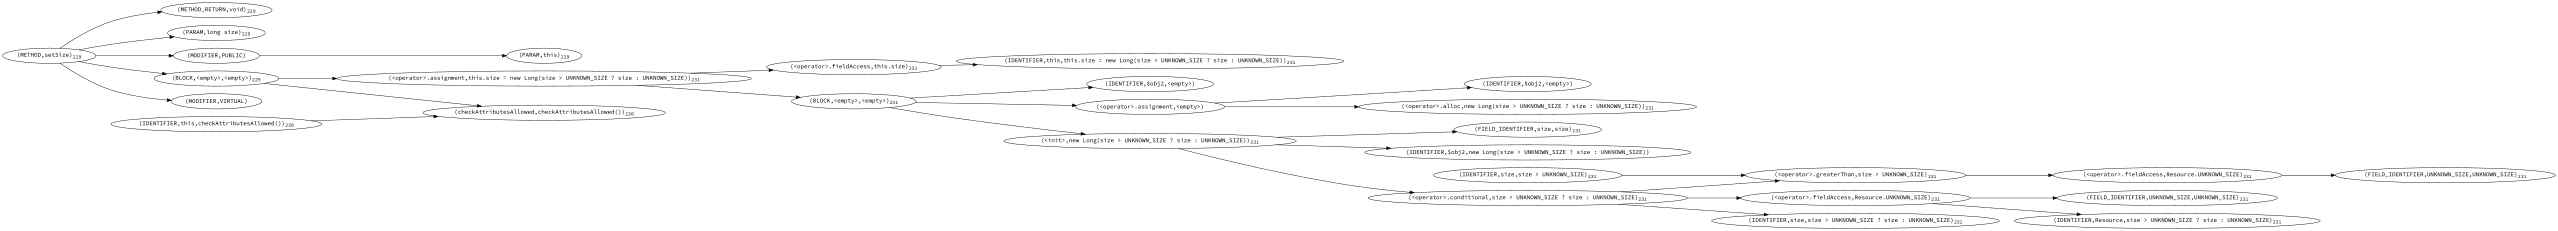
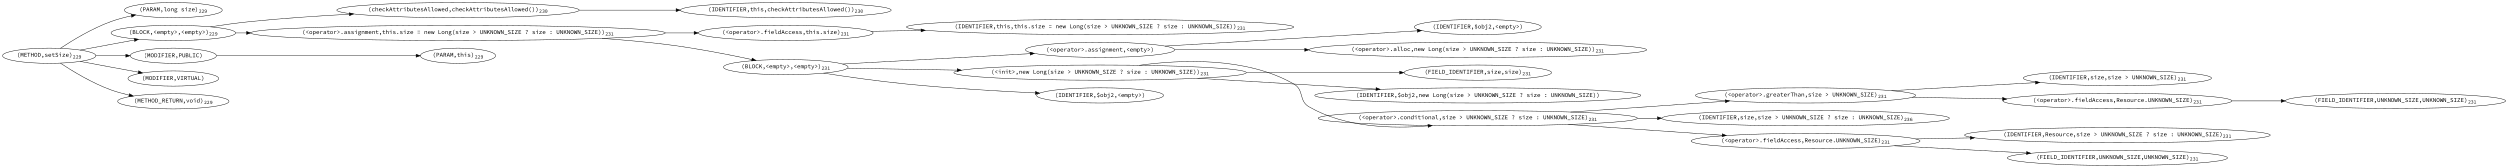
edge "(IDENTIFIER,this,checkAttributesAllowed())" -> "(checkAttributesAllowed,checkAttributesAllowed())": reversed
edge "(IDENTIFIER,size,size > UNKNOWN_SIZE)" -> "(<operator>.greaterThan,size > UNKNOWN_SIZE)": reversed
node "(IDENTIFIER,size,size > UNKNOWN_SIZE ? size : UNKNOWN_SIZE)": text "231" -> "236"
